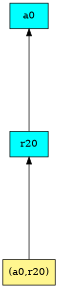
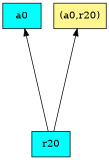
edge "(a0,r20)" -> "r20": reversed
